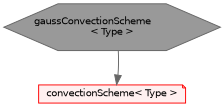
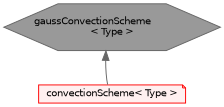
edge "gaussConvectionScheme < Type >" -> "convectionScheme< Type >": reversed
